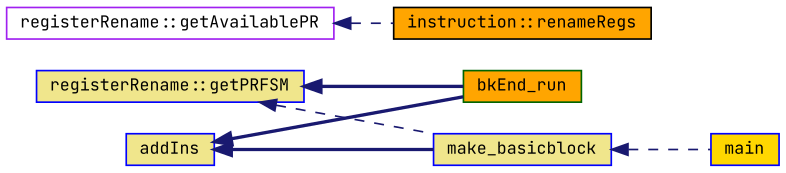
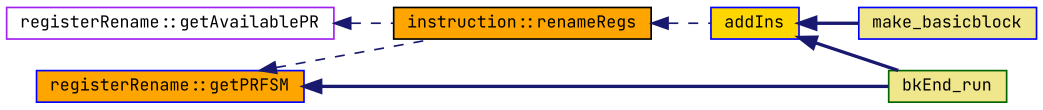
edge "addIns" -> "instruction::renameRegs": added
node "registerRename::getPRFSM": fillcolor khaki -> orange
node "bkEnd_run": fillcolor orange -> khaki
edge "make_basicblock" -> "registerRename::getPRFSM": now "instruction::renameRegs" -> "registerRename::getPRFSM"
node "addIns": fillcolor khaki -> gold
node "main": removed
